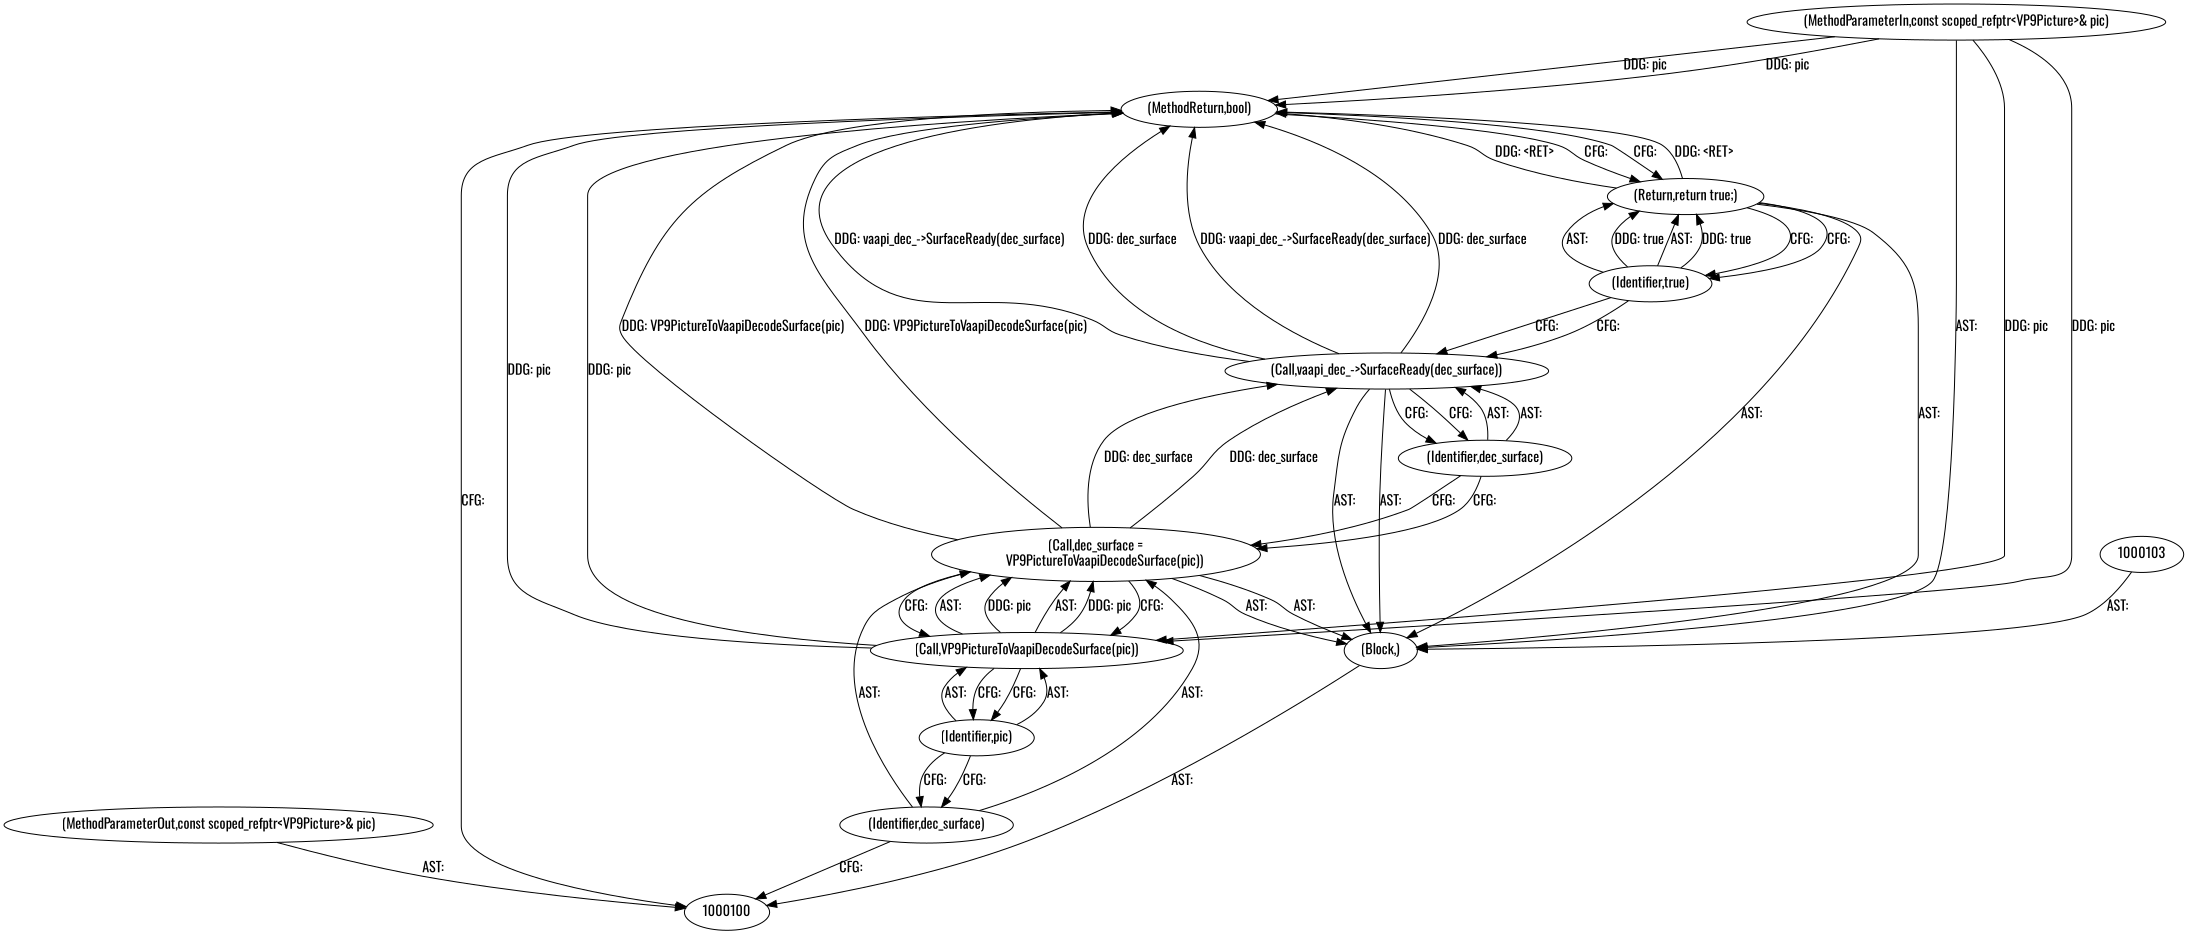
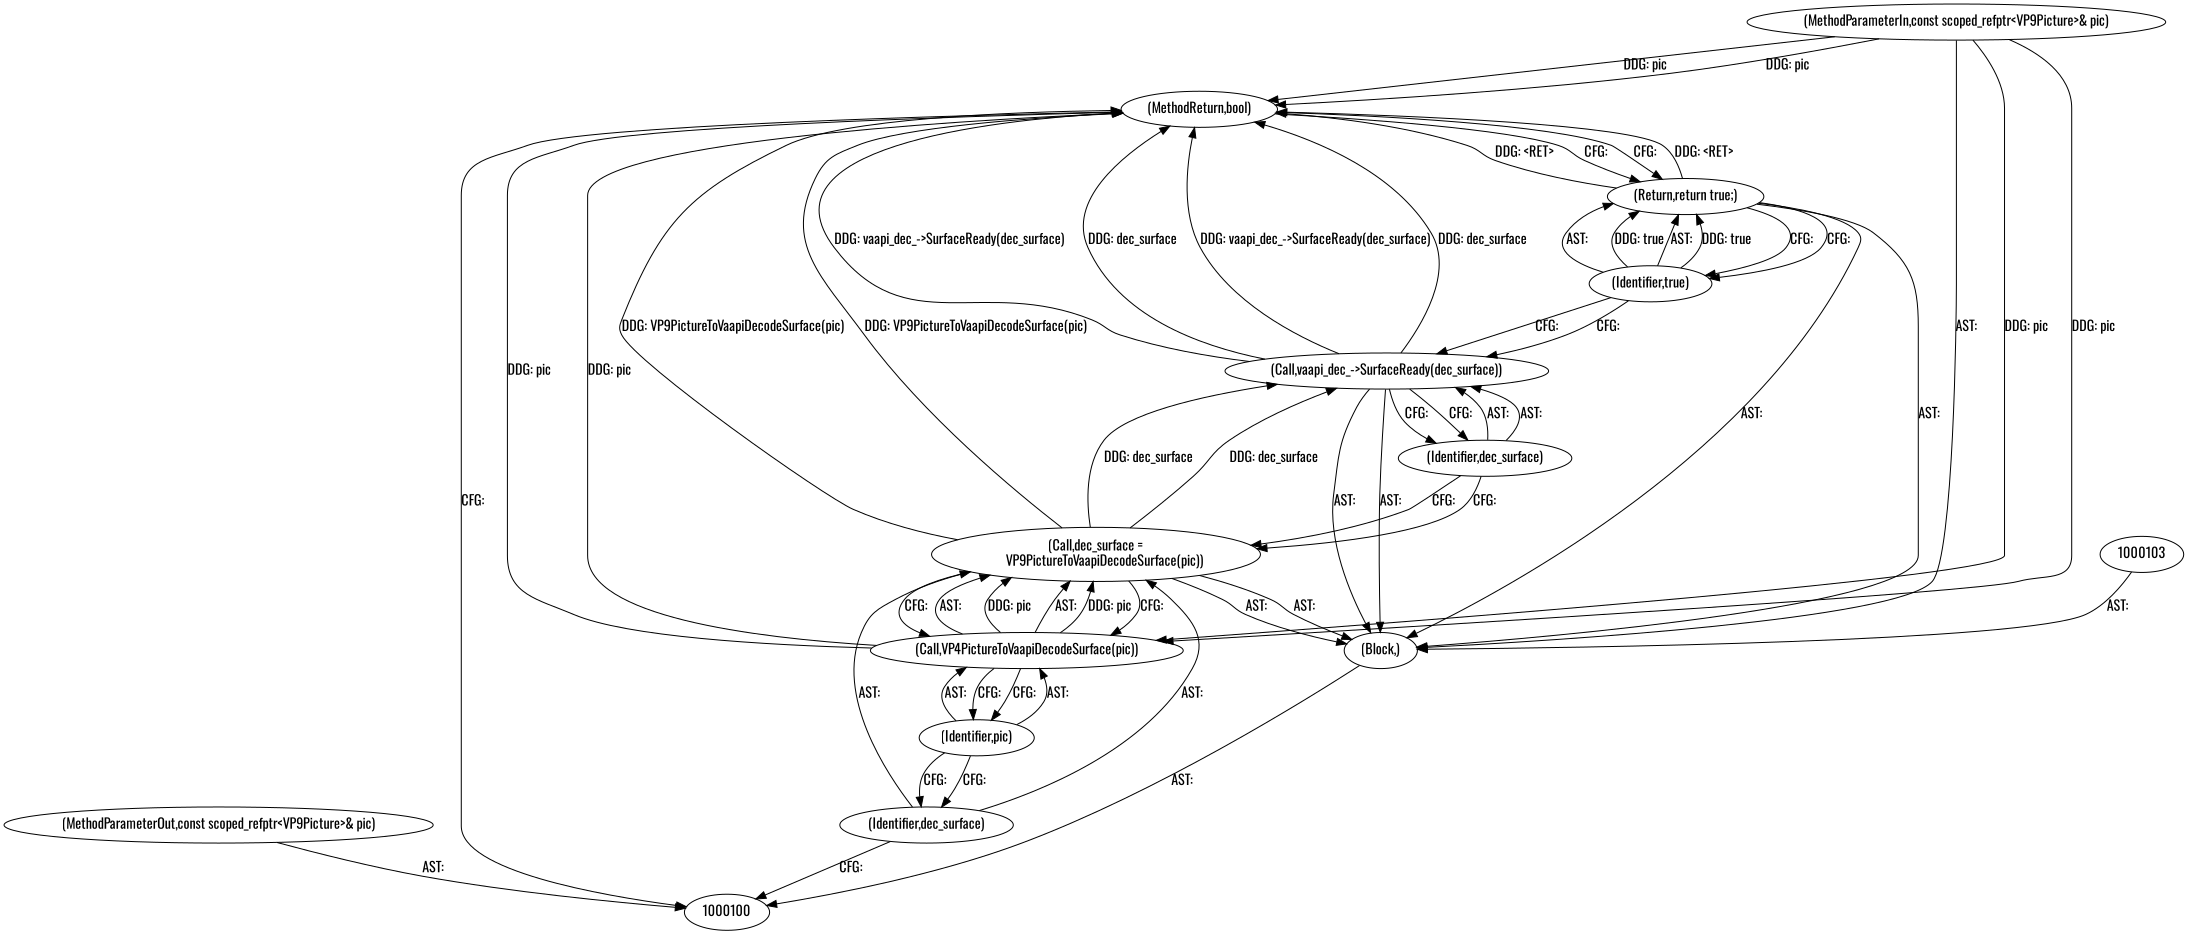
node "(Call,VP9PictureToVaapiDecodeSurface(pic))": label "(Call,VP9PictureToVaapiDecodeSurface(pic))" -> "(Call,VP4PictureToVaapiDecodeSurface(pic))"
